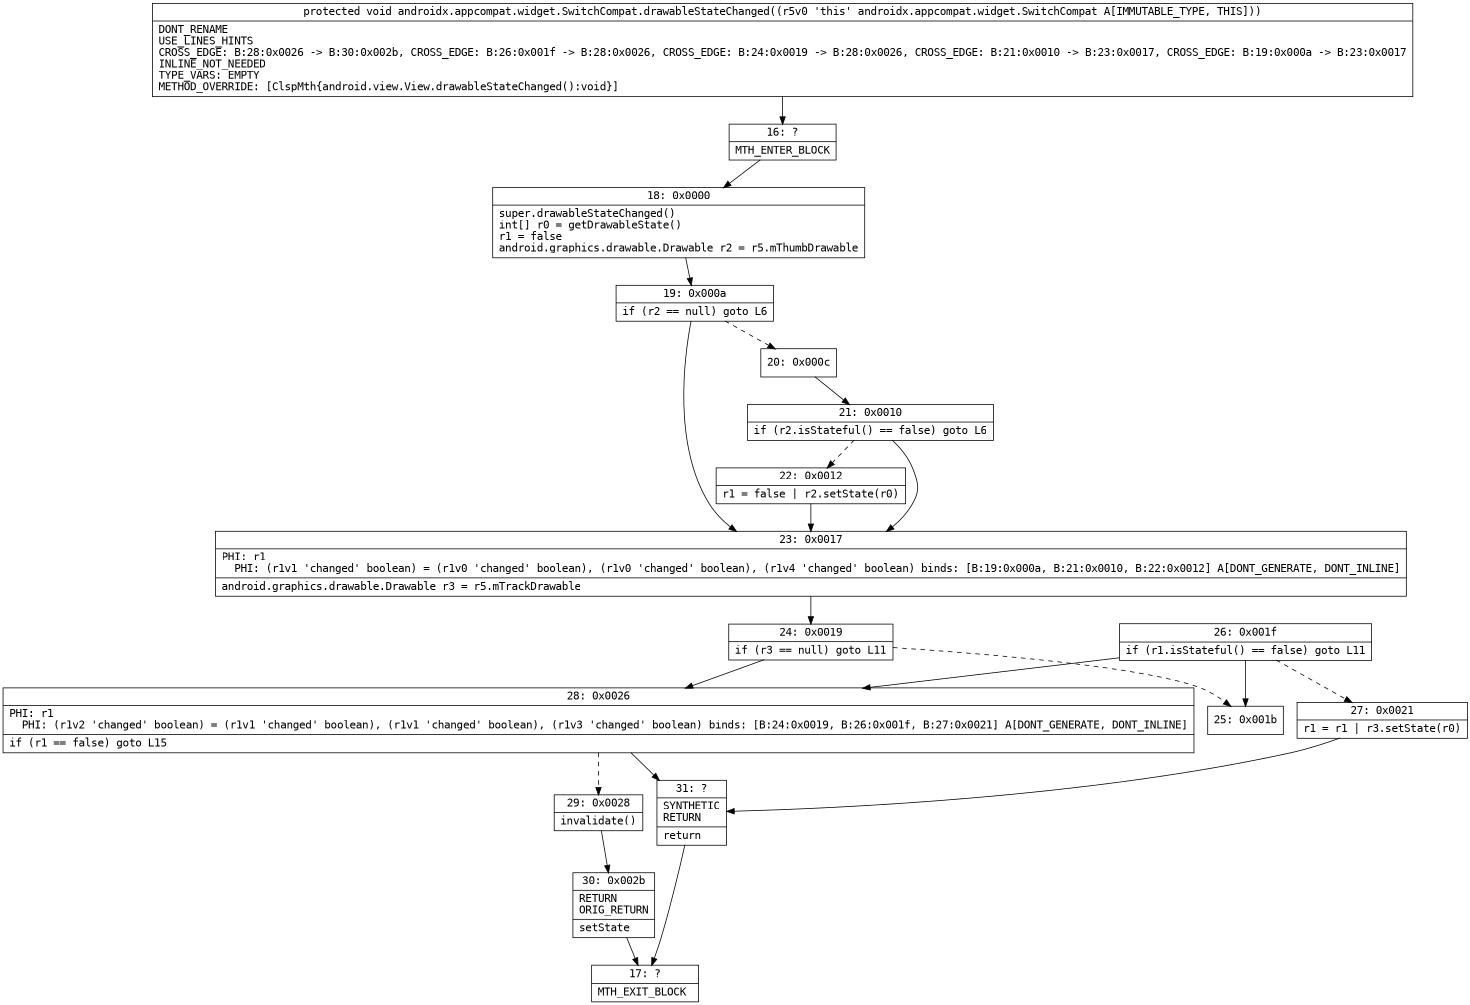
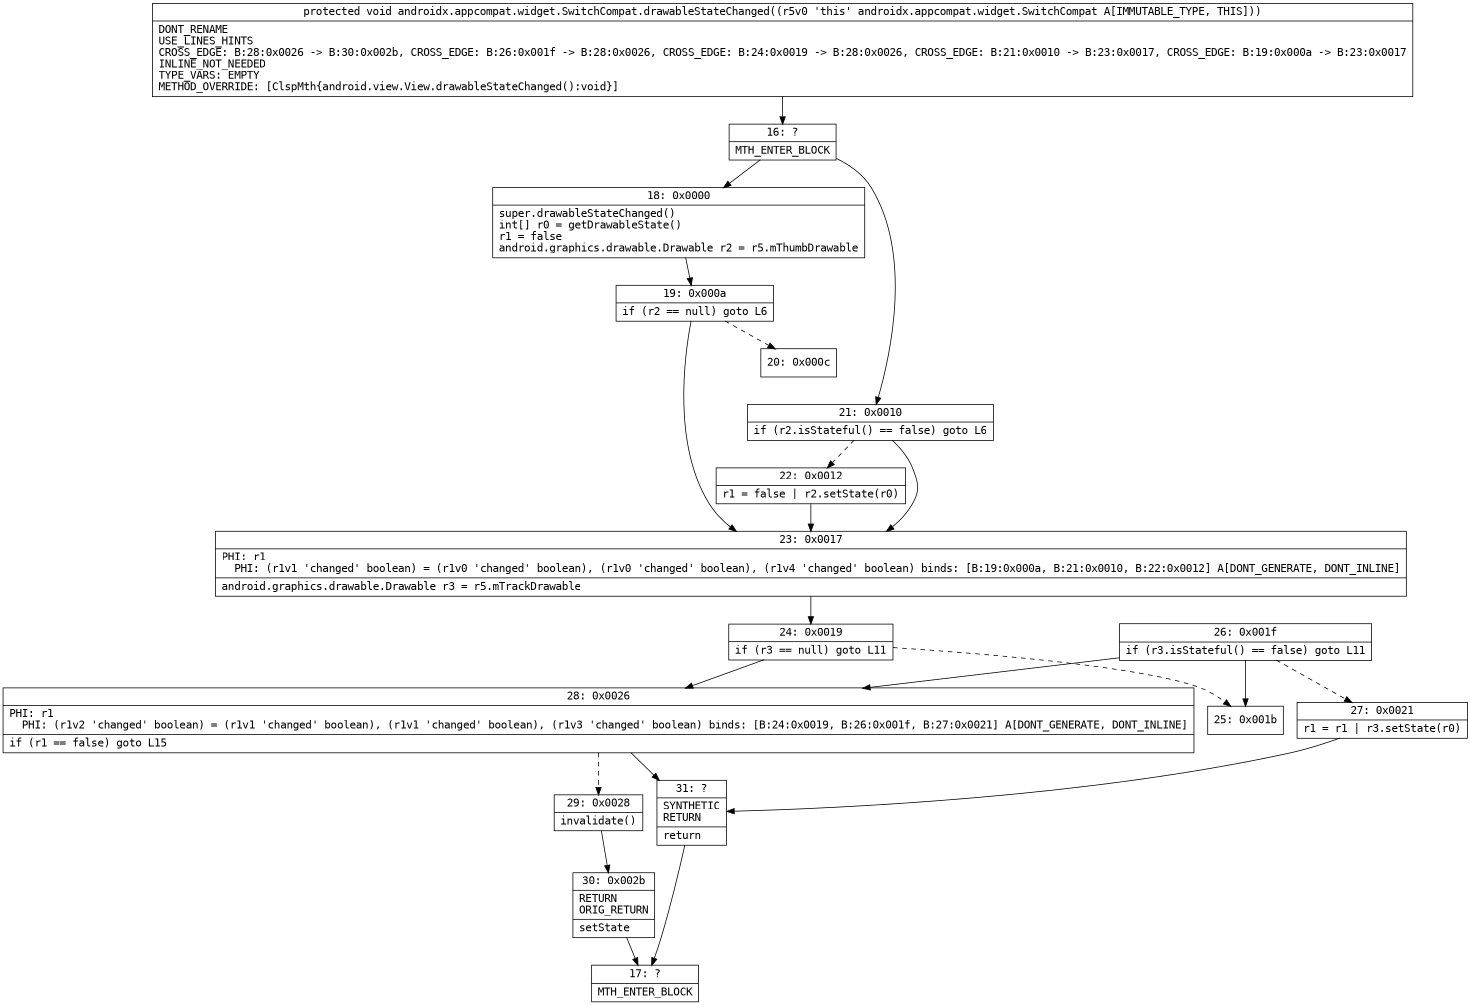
edge "20: 0x000c" -> "21: 0x0010": now "16: ?" -> "21: 0x0010"
node "26: 0x001f": text "if (r1.isStateful() == false) goto L11" -> "if (r3.isStateful() == false) goto L11"
node "17: ?": text "MTH_EXIT_BLOCK" -> "MTH_ENTER_BLOCK"
